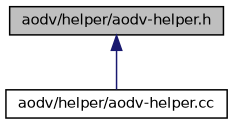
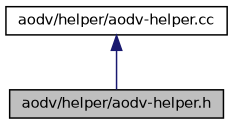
edge "aodv/helper/aodv-helper.cc" -> "aodv/helper/aodv-helper.h": reversed
